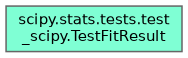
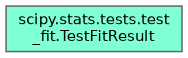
node "scipy.stats.tests.test _scipy.TestFitResult": label "scipy.stats.tests.test _scipy.TestFitResult" -> "scipy.stats.tests.test _fit.TestFitResult"
